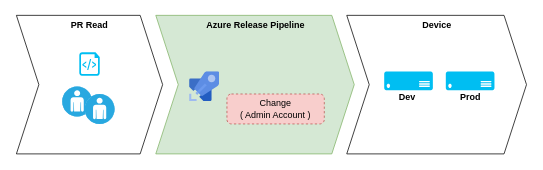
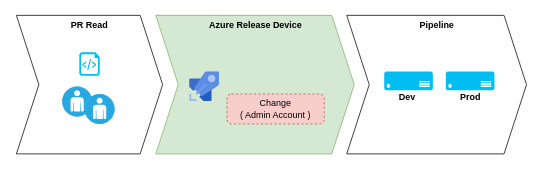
node "Azure Release Pipeline": label "Azure Release Pipeline" -> "Azure Release Device"
node "Device": label "Device" -> "Pipeline"
